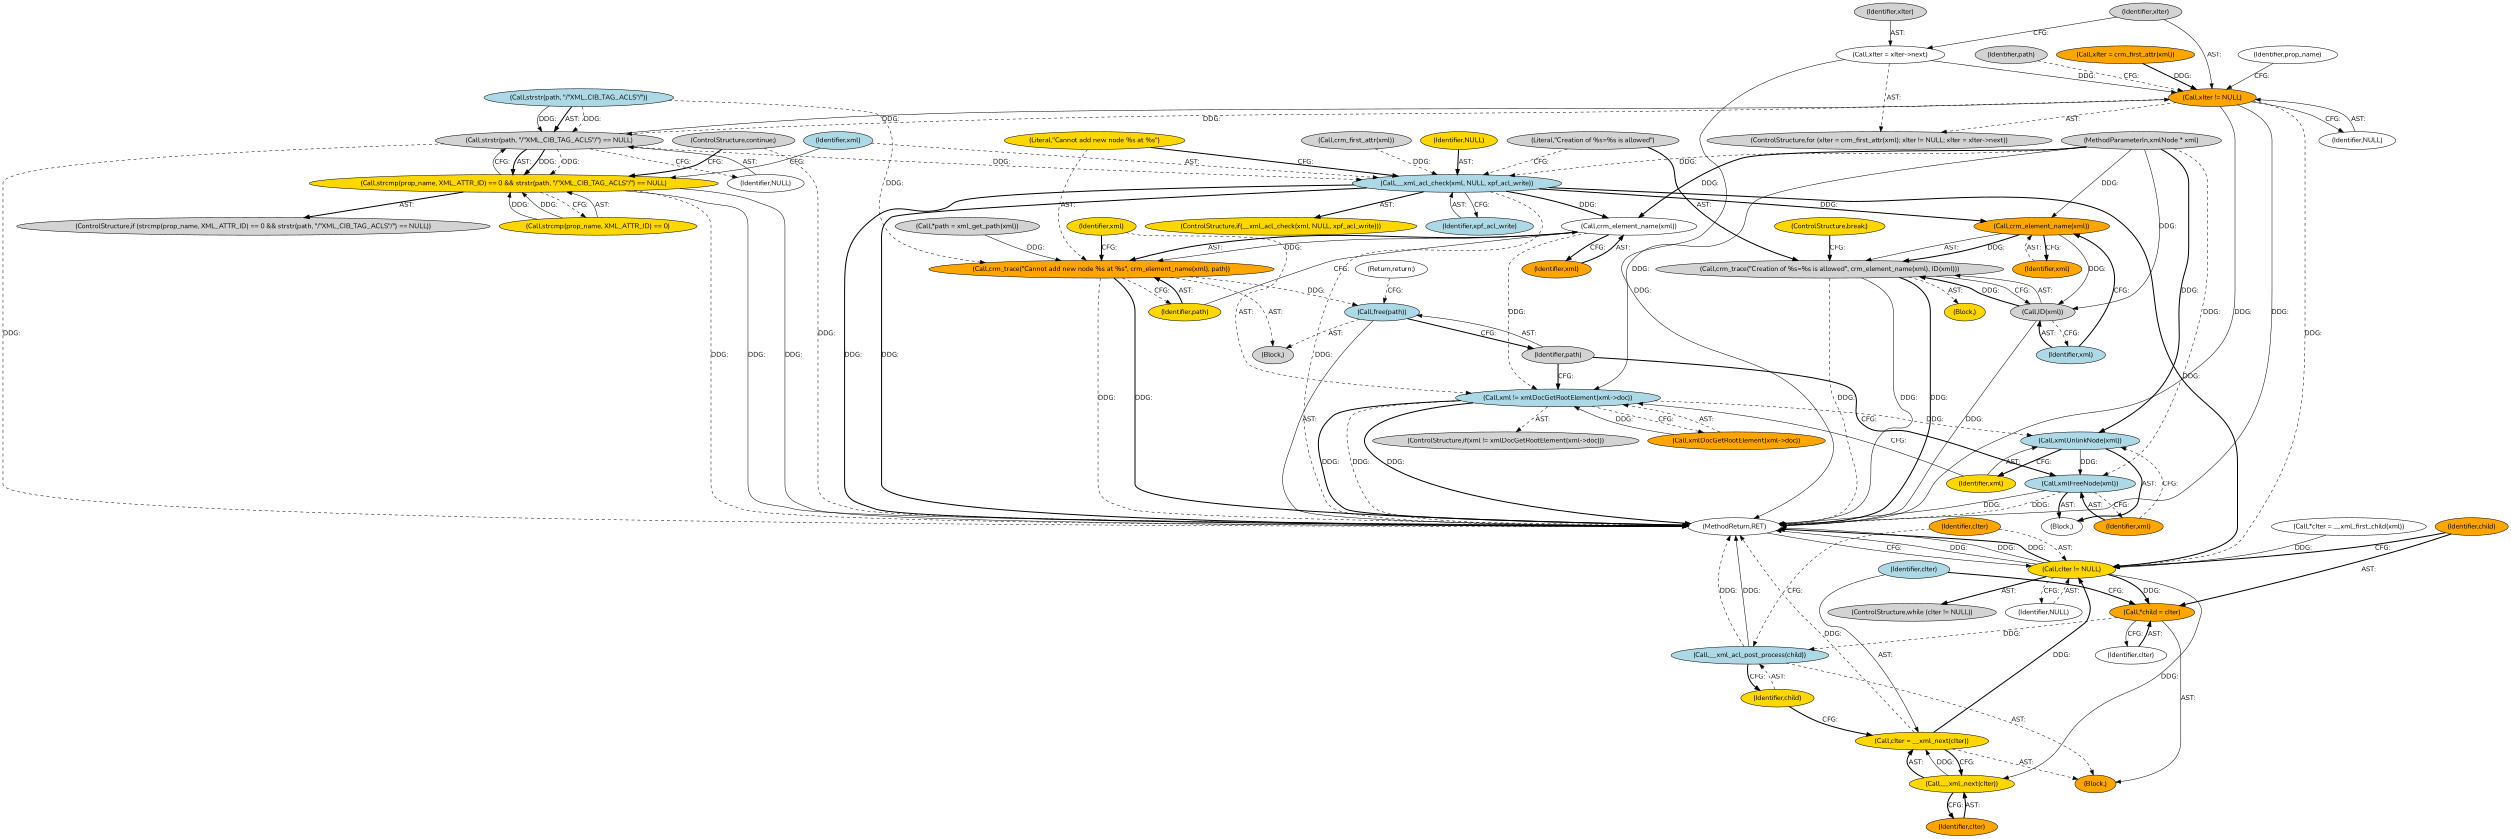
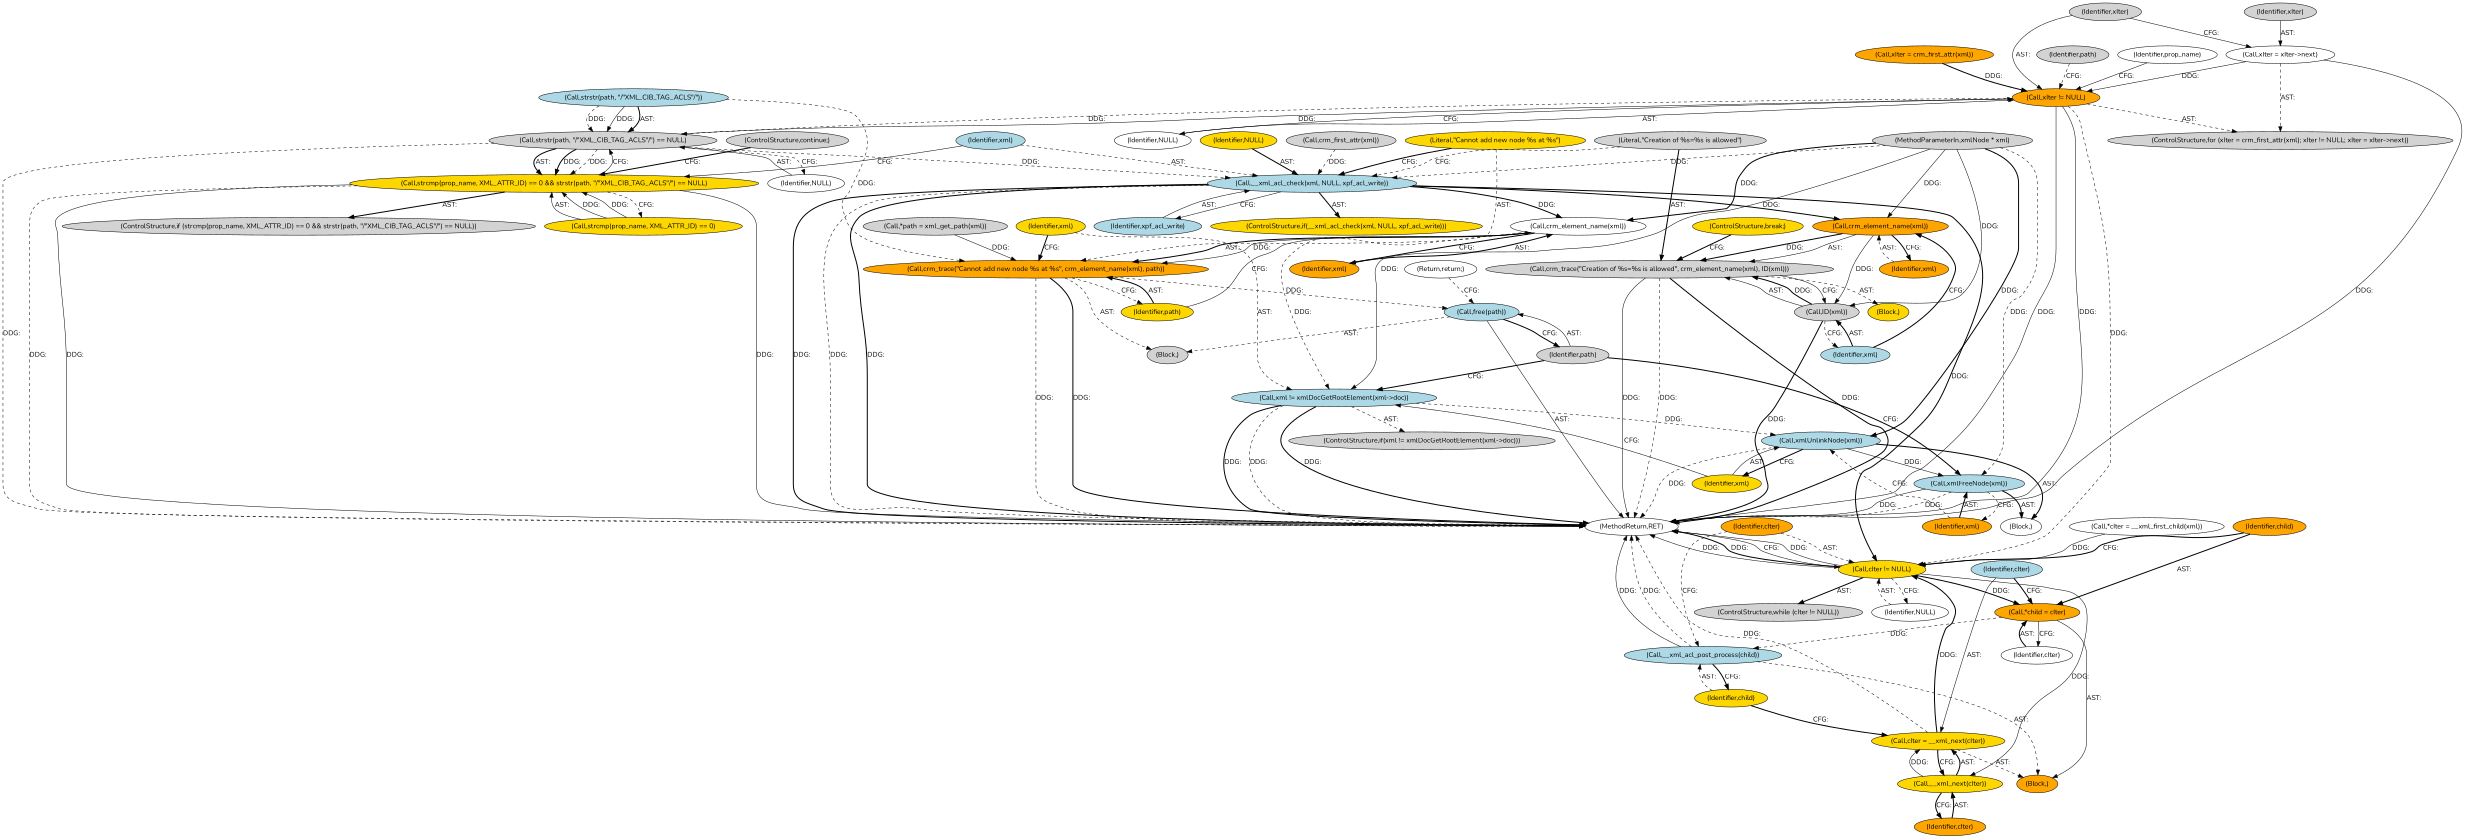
node "(Call,xmlDocGetRootElement(xml->doc))": removed
edge "(Call,ID(xml))" -> "(MethodReturn,RET)": style solid -> bold
edge "(ControlStructure,continue;)" -> "(MethodReturn,RET)": now "(Call,xmlUnlinkNode(xml))" -> "(MethodReturn,RET)"
